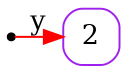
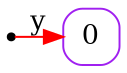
node "2": label "2" -> "0"
